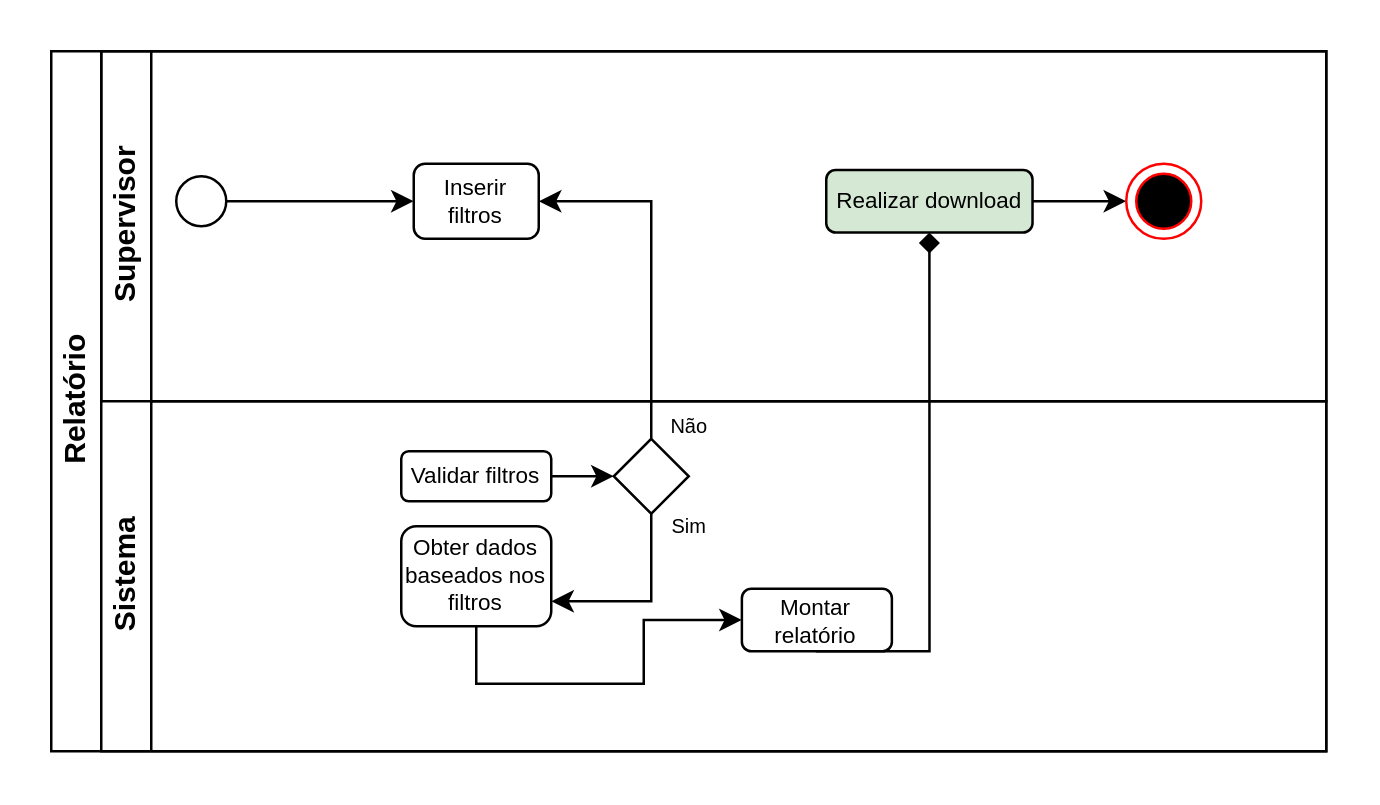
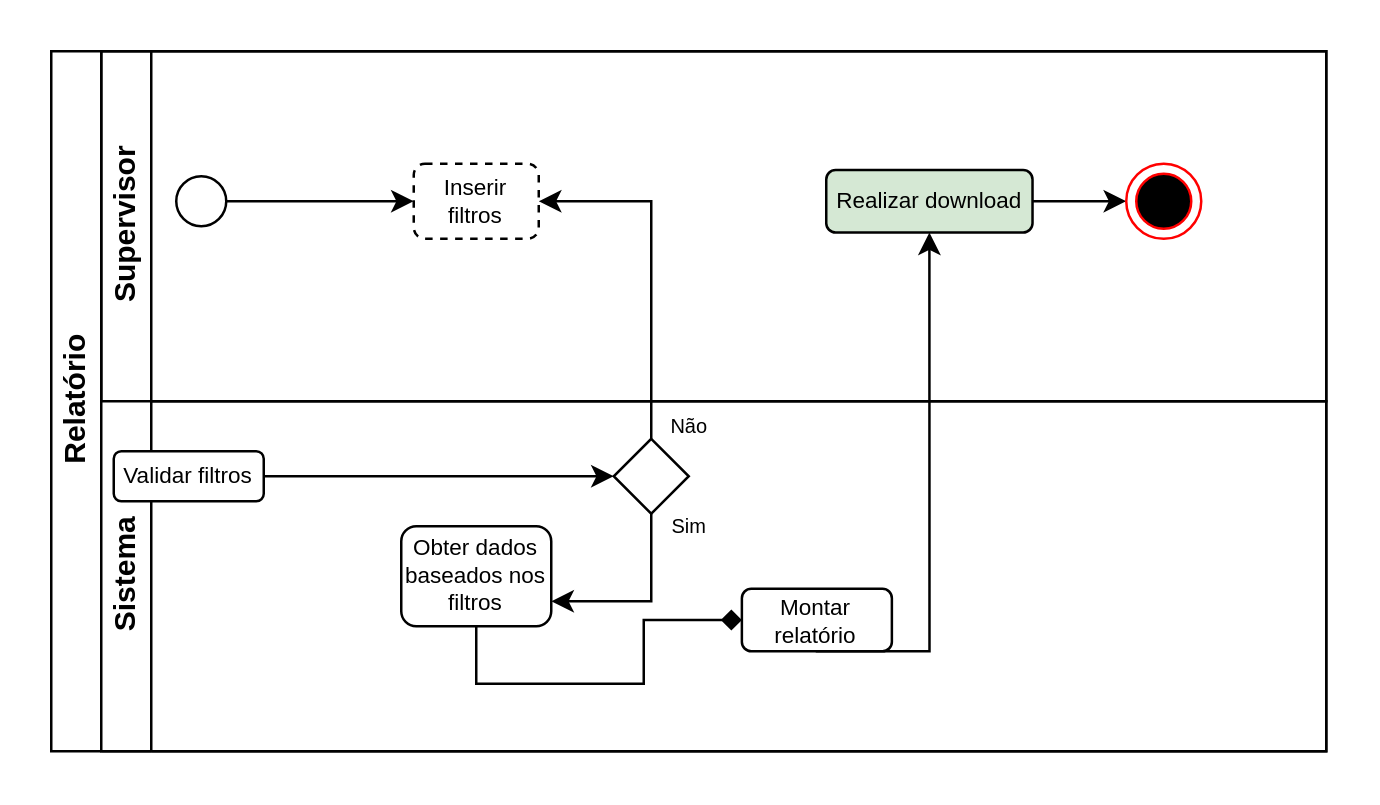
node "Inserir filtros": style solid -> dashed
edge "Montar relatório" -> "Realizar download": arrowhead diamond -> classic
node "Validar filtros": moved (476, 476) -> (189, 476)
edge "Obter dados baseados nos filtros" -> "Montar relatório": arrowhead classic -> diamond
